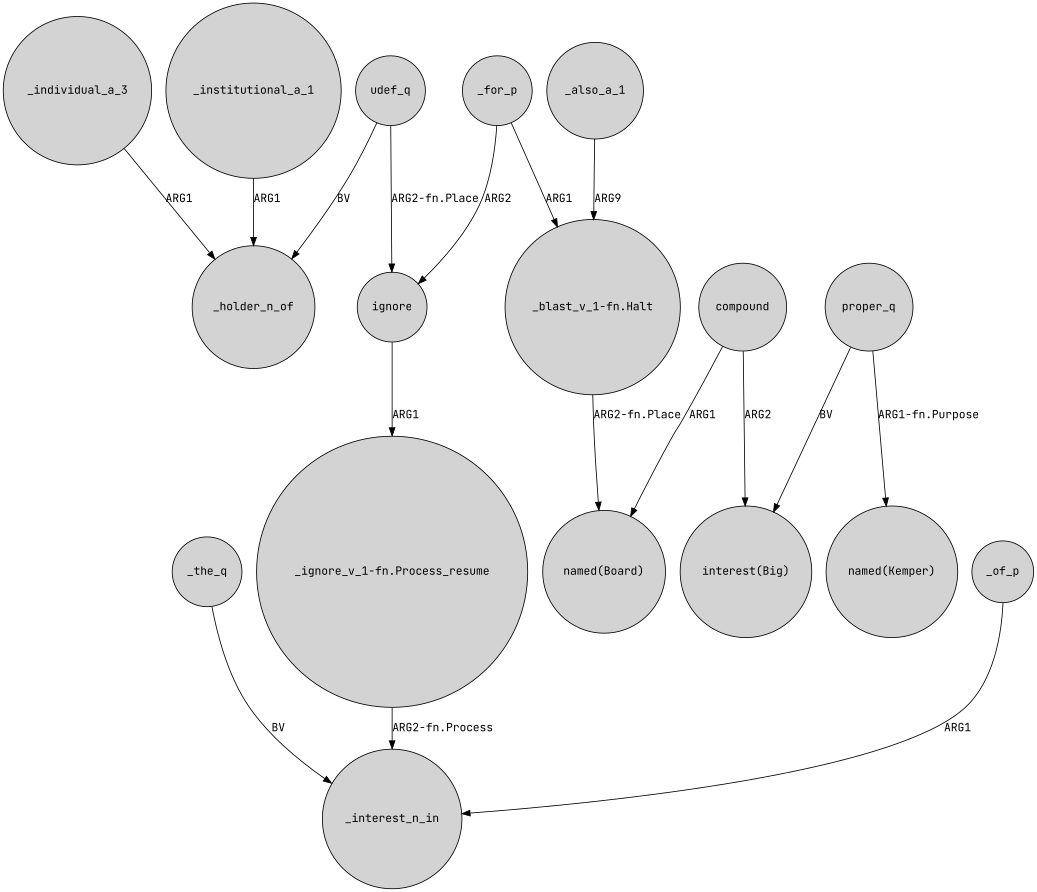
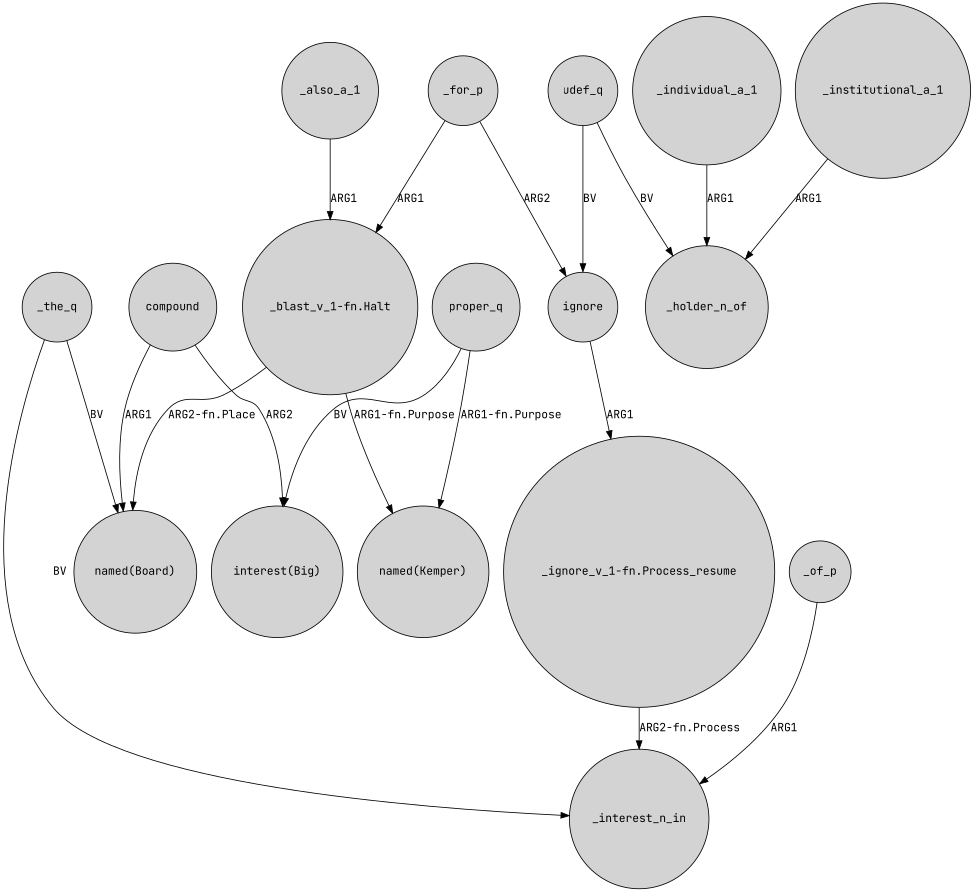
node "_individual_a_3": label "_individual_a_3" -> "_individual_a_1"
edge "udef_q" -> "ignore": label "ARG2-fn.Place" -> "BV"
edge "_also_a_1" -> "_blast_v_1-fn.Halt": label "ARG9" -> "ARG1"
edge "_the_q" -> "named(Board)": added, label "BV"
edge "_blast_v_1-fn.Halt" -> "named(Kemper)": added, label "ARG1-fn.Purpose"
